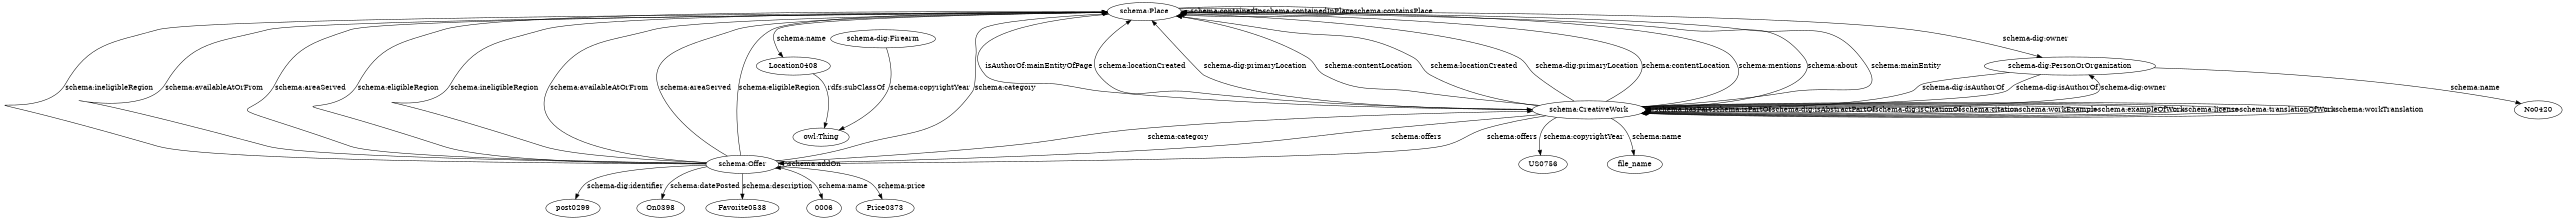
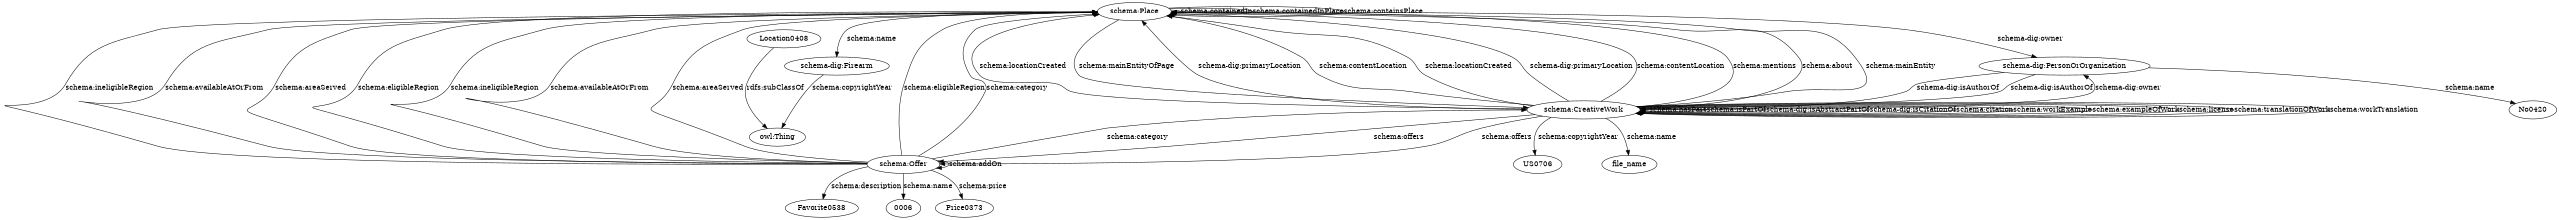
edge "schema:Place" -> "Location0408": now "schema:Place" -> "schema-dig:Firearm"
edge "schema:Place" -> "schema:CreativeWork": label "isAuthorOf:mainEntityOfPage" -> "schema:mainEntityOfPage"
node "US0756": label "US0756" -> "US0706"
node "post0299": removed
node "On0398": removed
